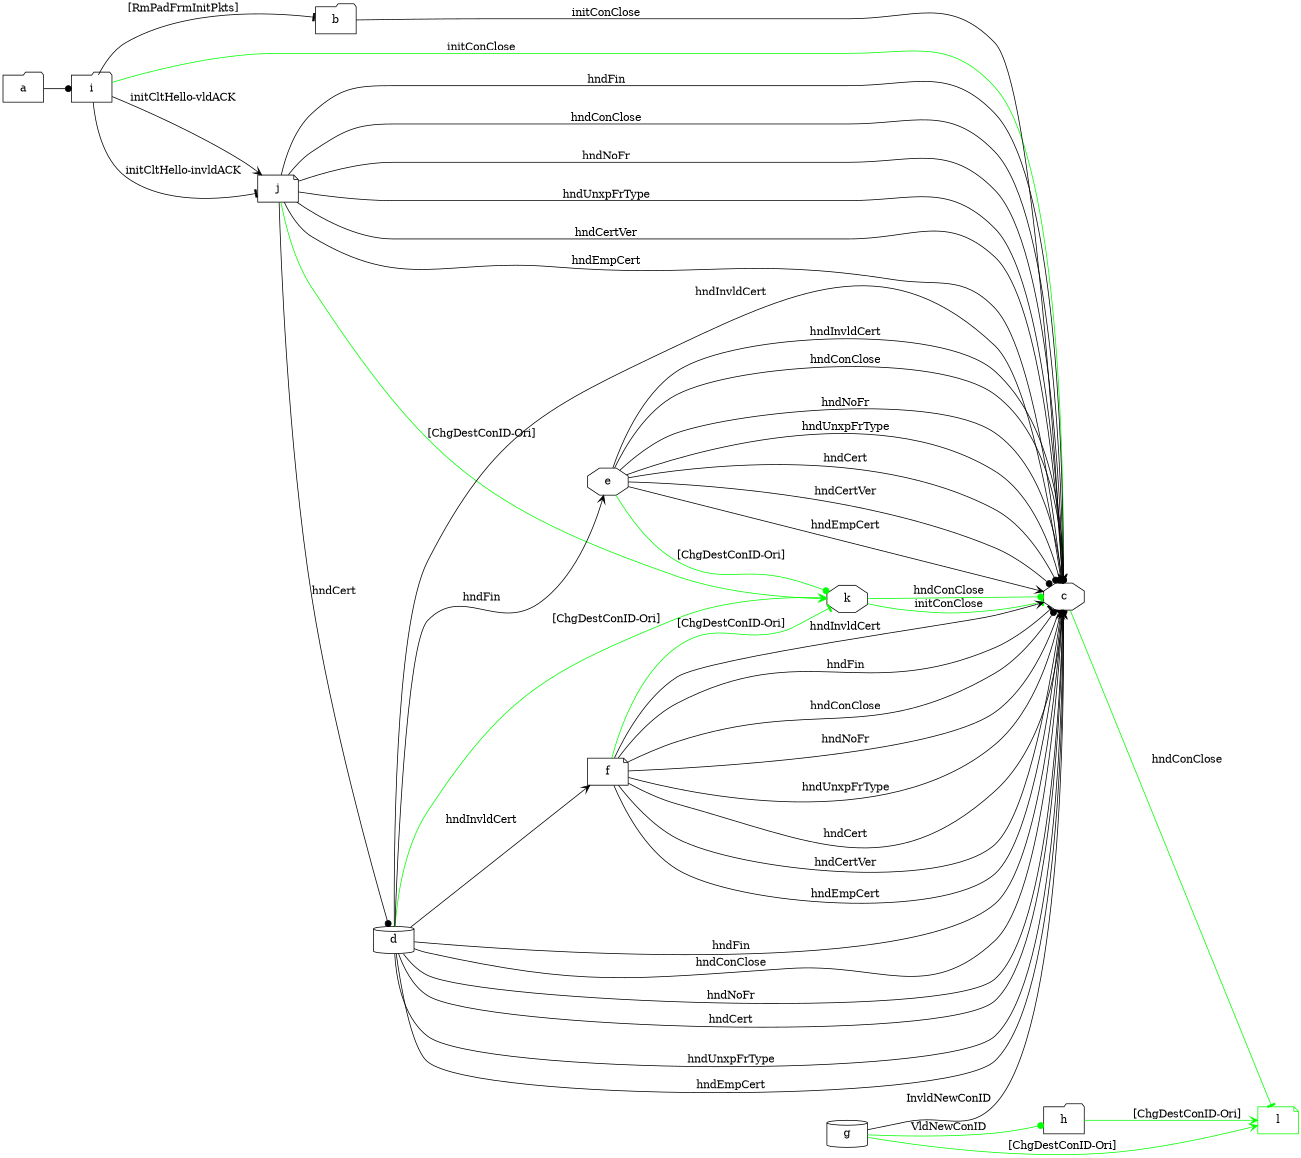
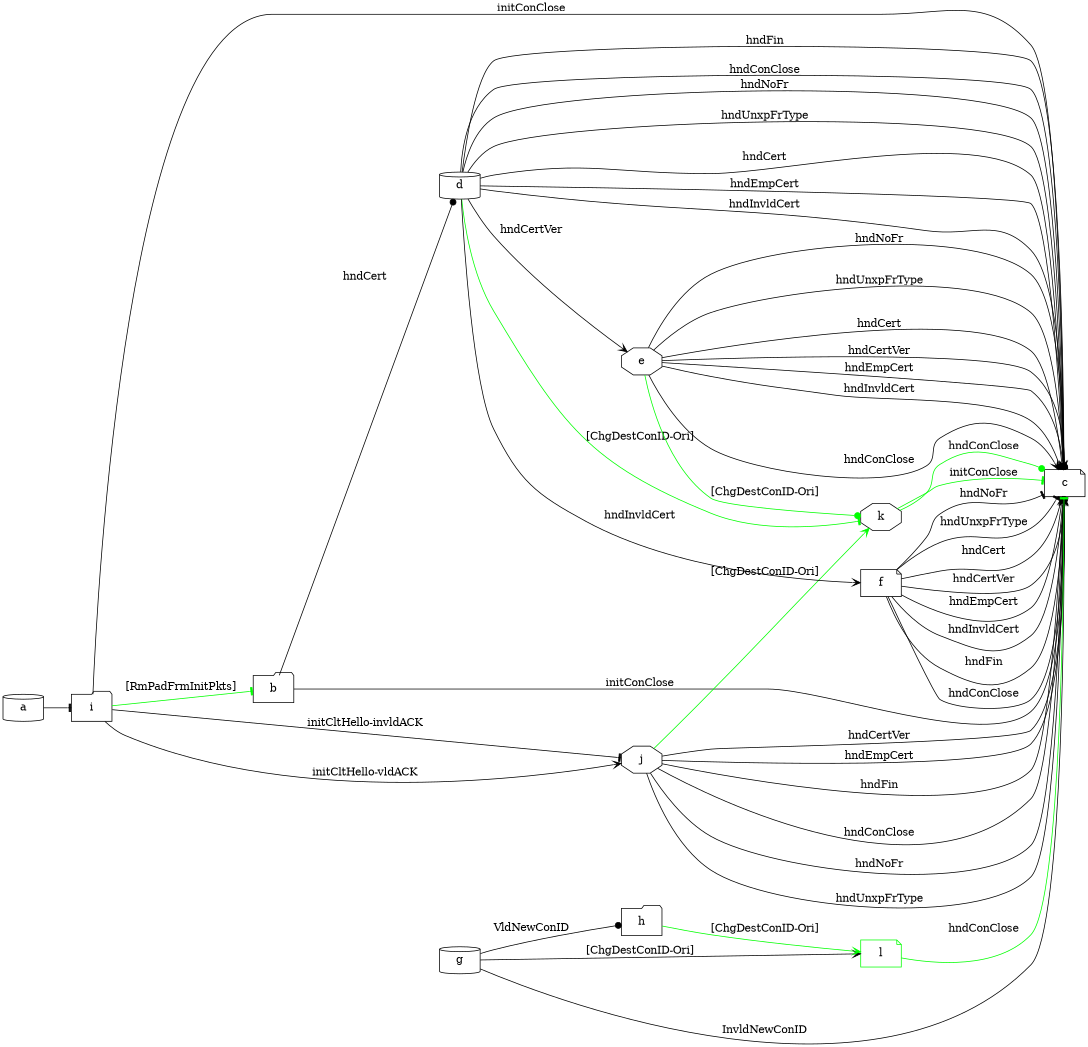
edge "i" -> "b": color black -> green
edge "i" -> "c": color green -> black
node "a": shape folder -> cylinder
edge "a" -> "i": arrowhead dot -> tee
node "j": shape note -> octagon
edge "j" -> "d": now "b" -> "d"
node "c": shape octagon -> note
edge "d" -> "e": label "hndFin " -> "hndCertVer "
edge "f" -> "k": removed, label "[ChgDestConID-Ori]"
edge "d" -> "k": arrowhead vee -> tee
edge "c" -> "l": reversed
edge "g" -> "c": arrowhead vee -> tee
edge "g" -> "h": color green -> black
edge "g" -> "l": color green -> black
